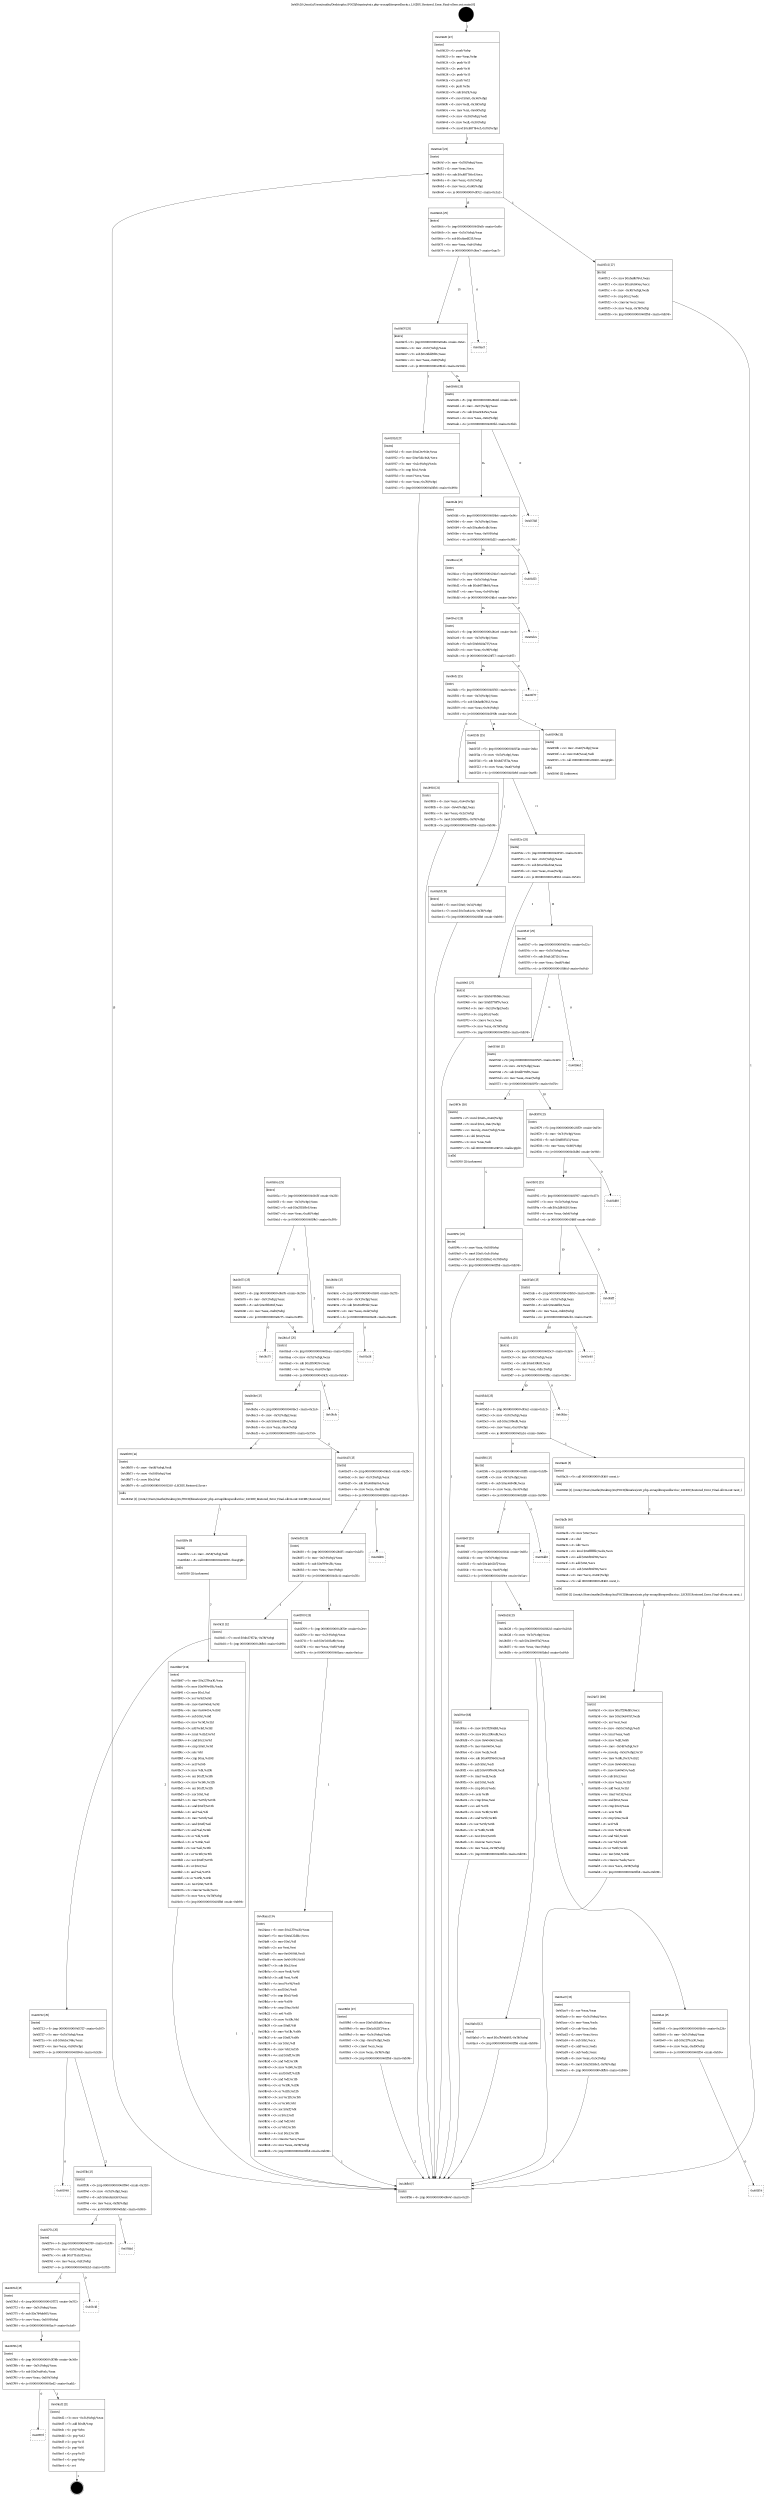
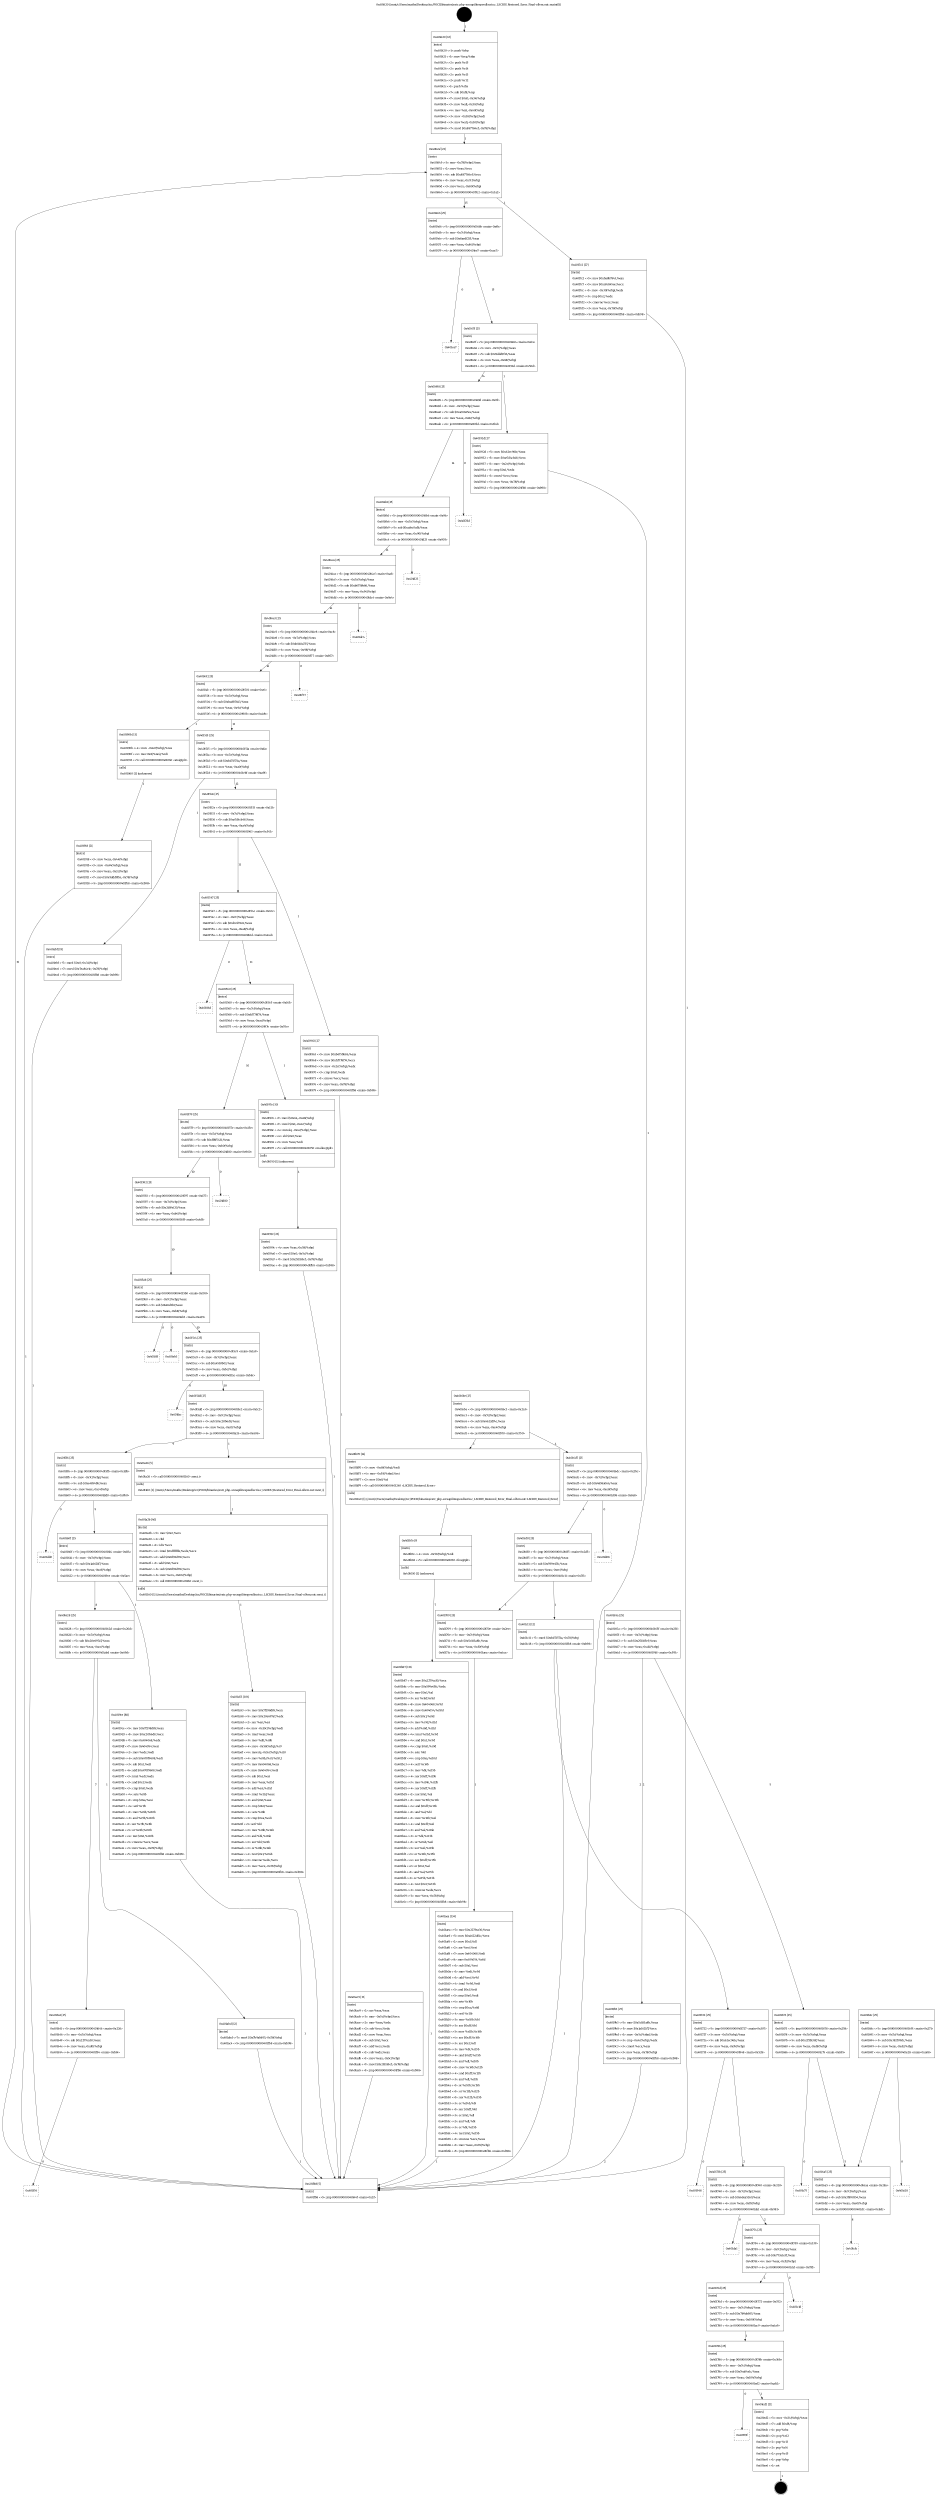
edge "0x4014fc [25]" -> "0x401918 [21]": now "0x40190b [13]" -> "0x401918 [21]"
edge "0x401592 [25]" -> "0x4018ff": now "0x4015ab [25]" -> "0x4018ff"
edge "0x40165a [25]" -> "0x4016a5 [25]": now "0x40165a [25]" -> "0x4019b3 [27]"
edge "0x4016a5 [25]" -> "0x4016be [25]": removed, label "5"
